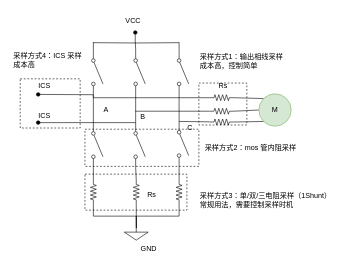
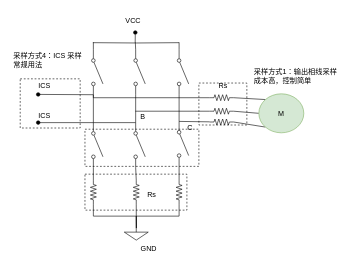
node "采样方式4：ICS 采样 成本高": label "采样方式4：ICS 采样 成本高" -> "采样方式4：ICS 采样 常规用法"
node "采样方式1：输出相线采样 成本高，控制简单": moved (246, 61) -> (300, 76)
node "A": removed
node "M": size 32x32 -> 45x39
node "采样方式2：mos 管内阻采样": removed
node "采样方式3：单/双/三电阻采样（1Shunt） 常规用法，需要控制采样时机": removed
